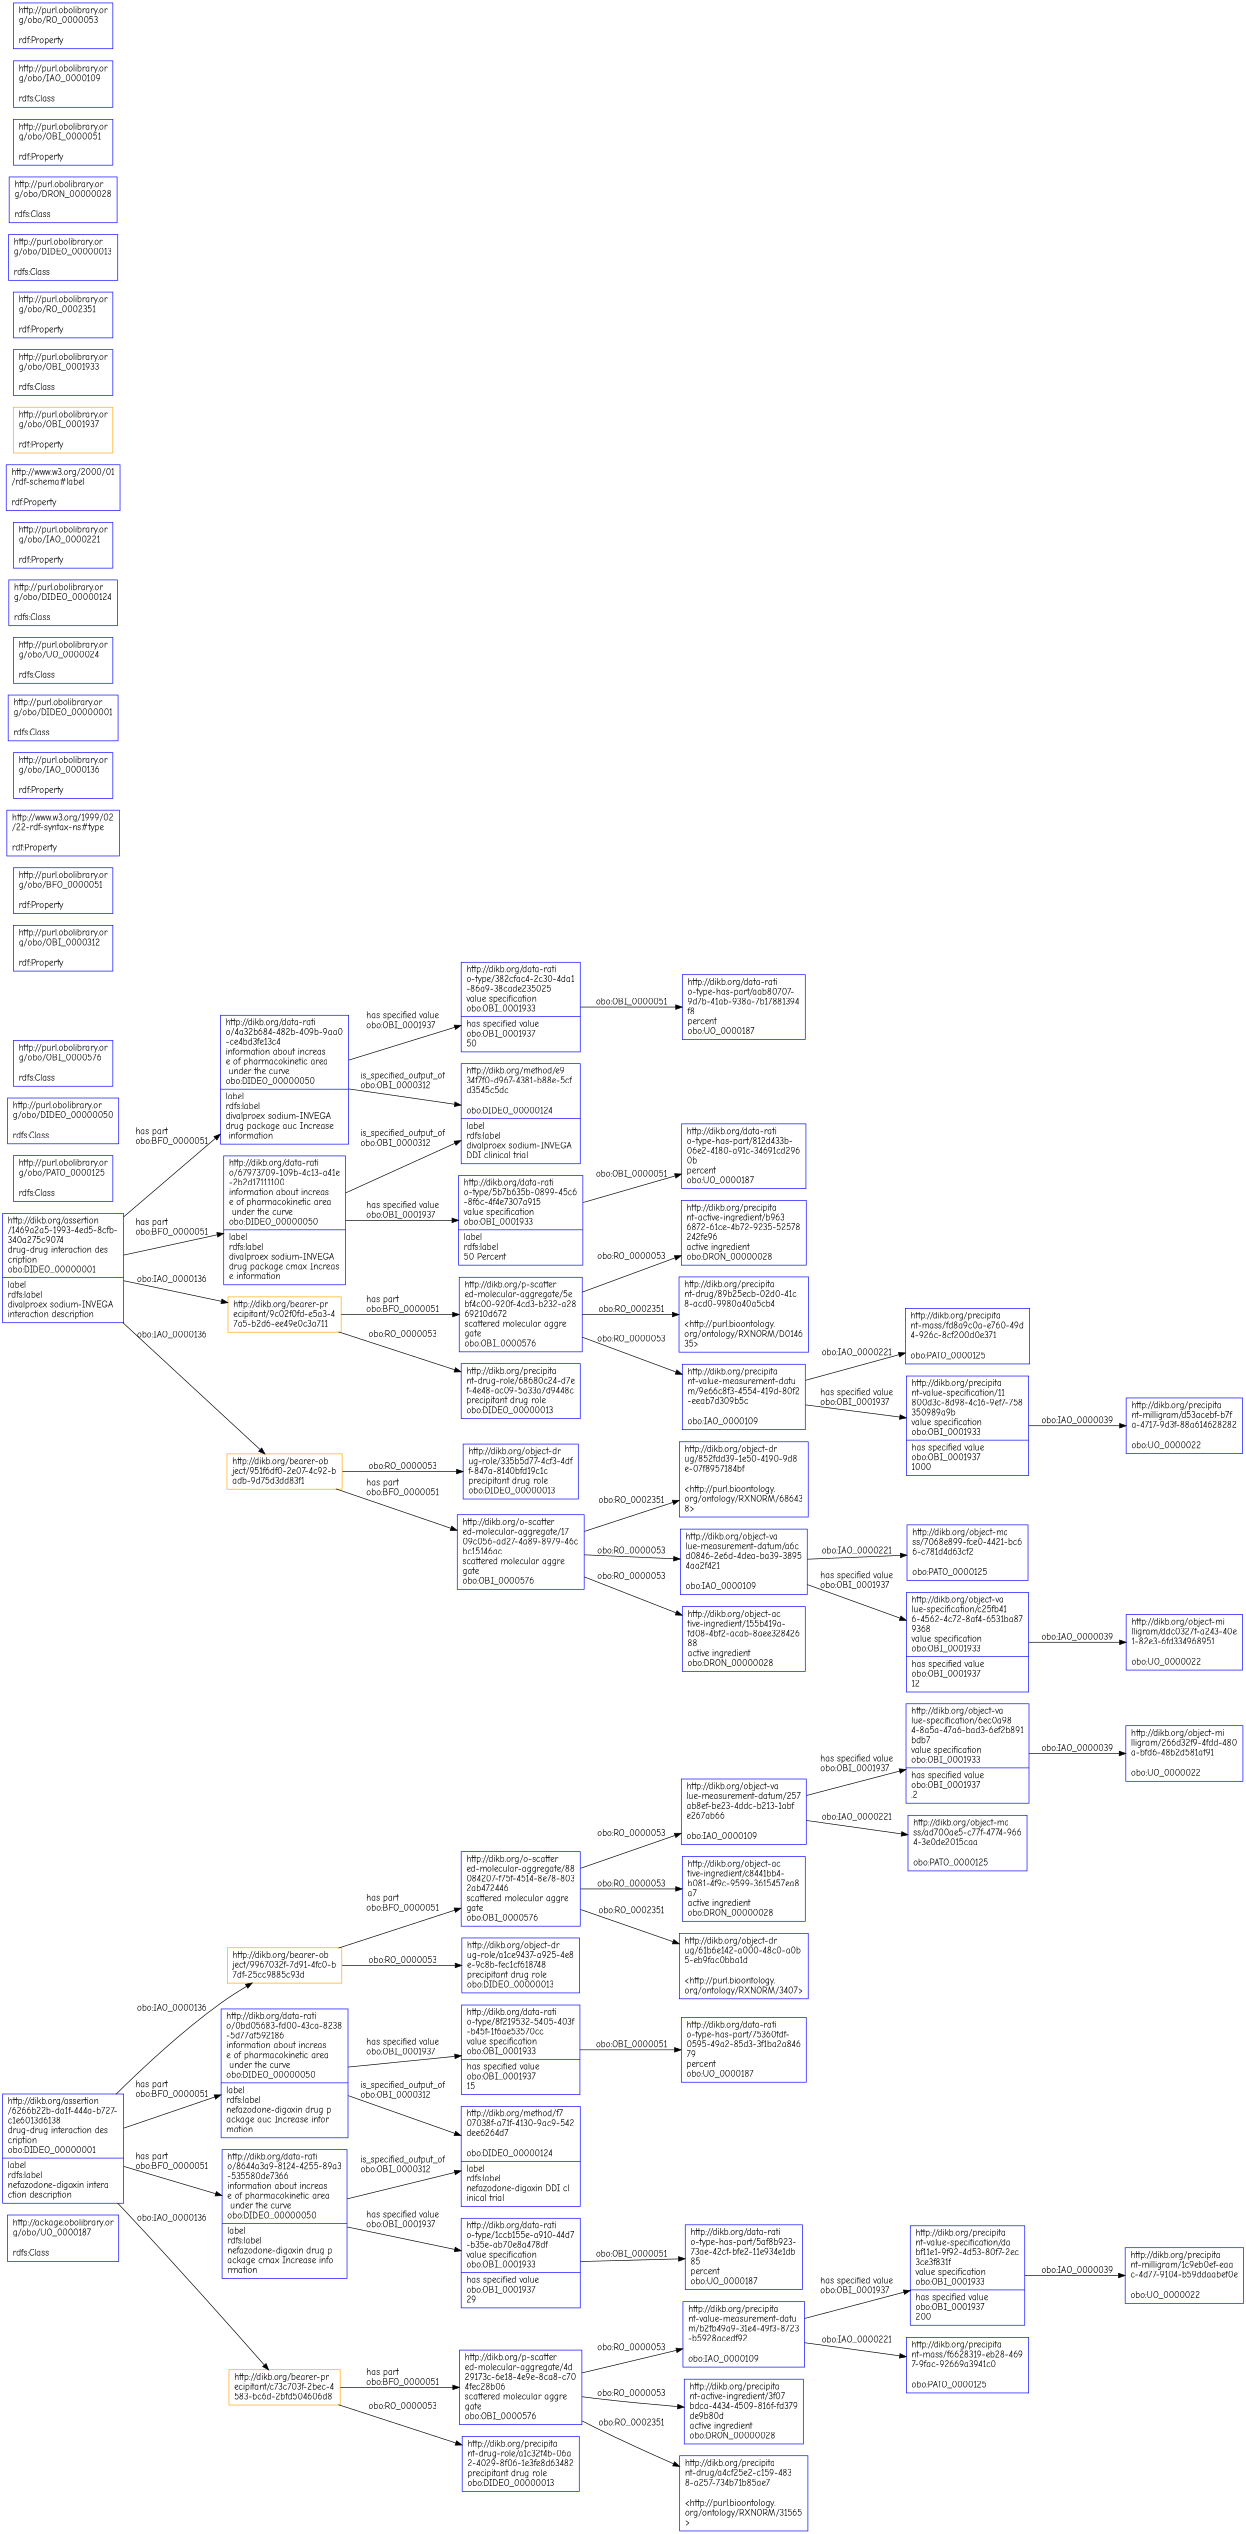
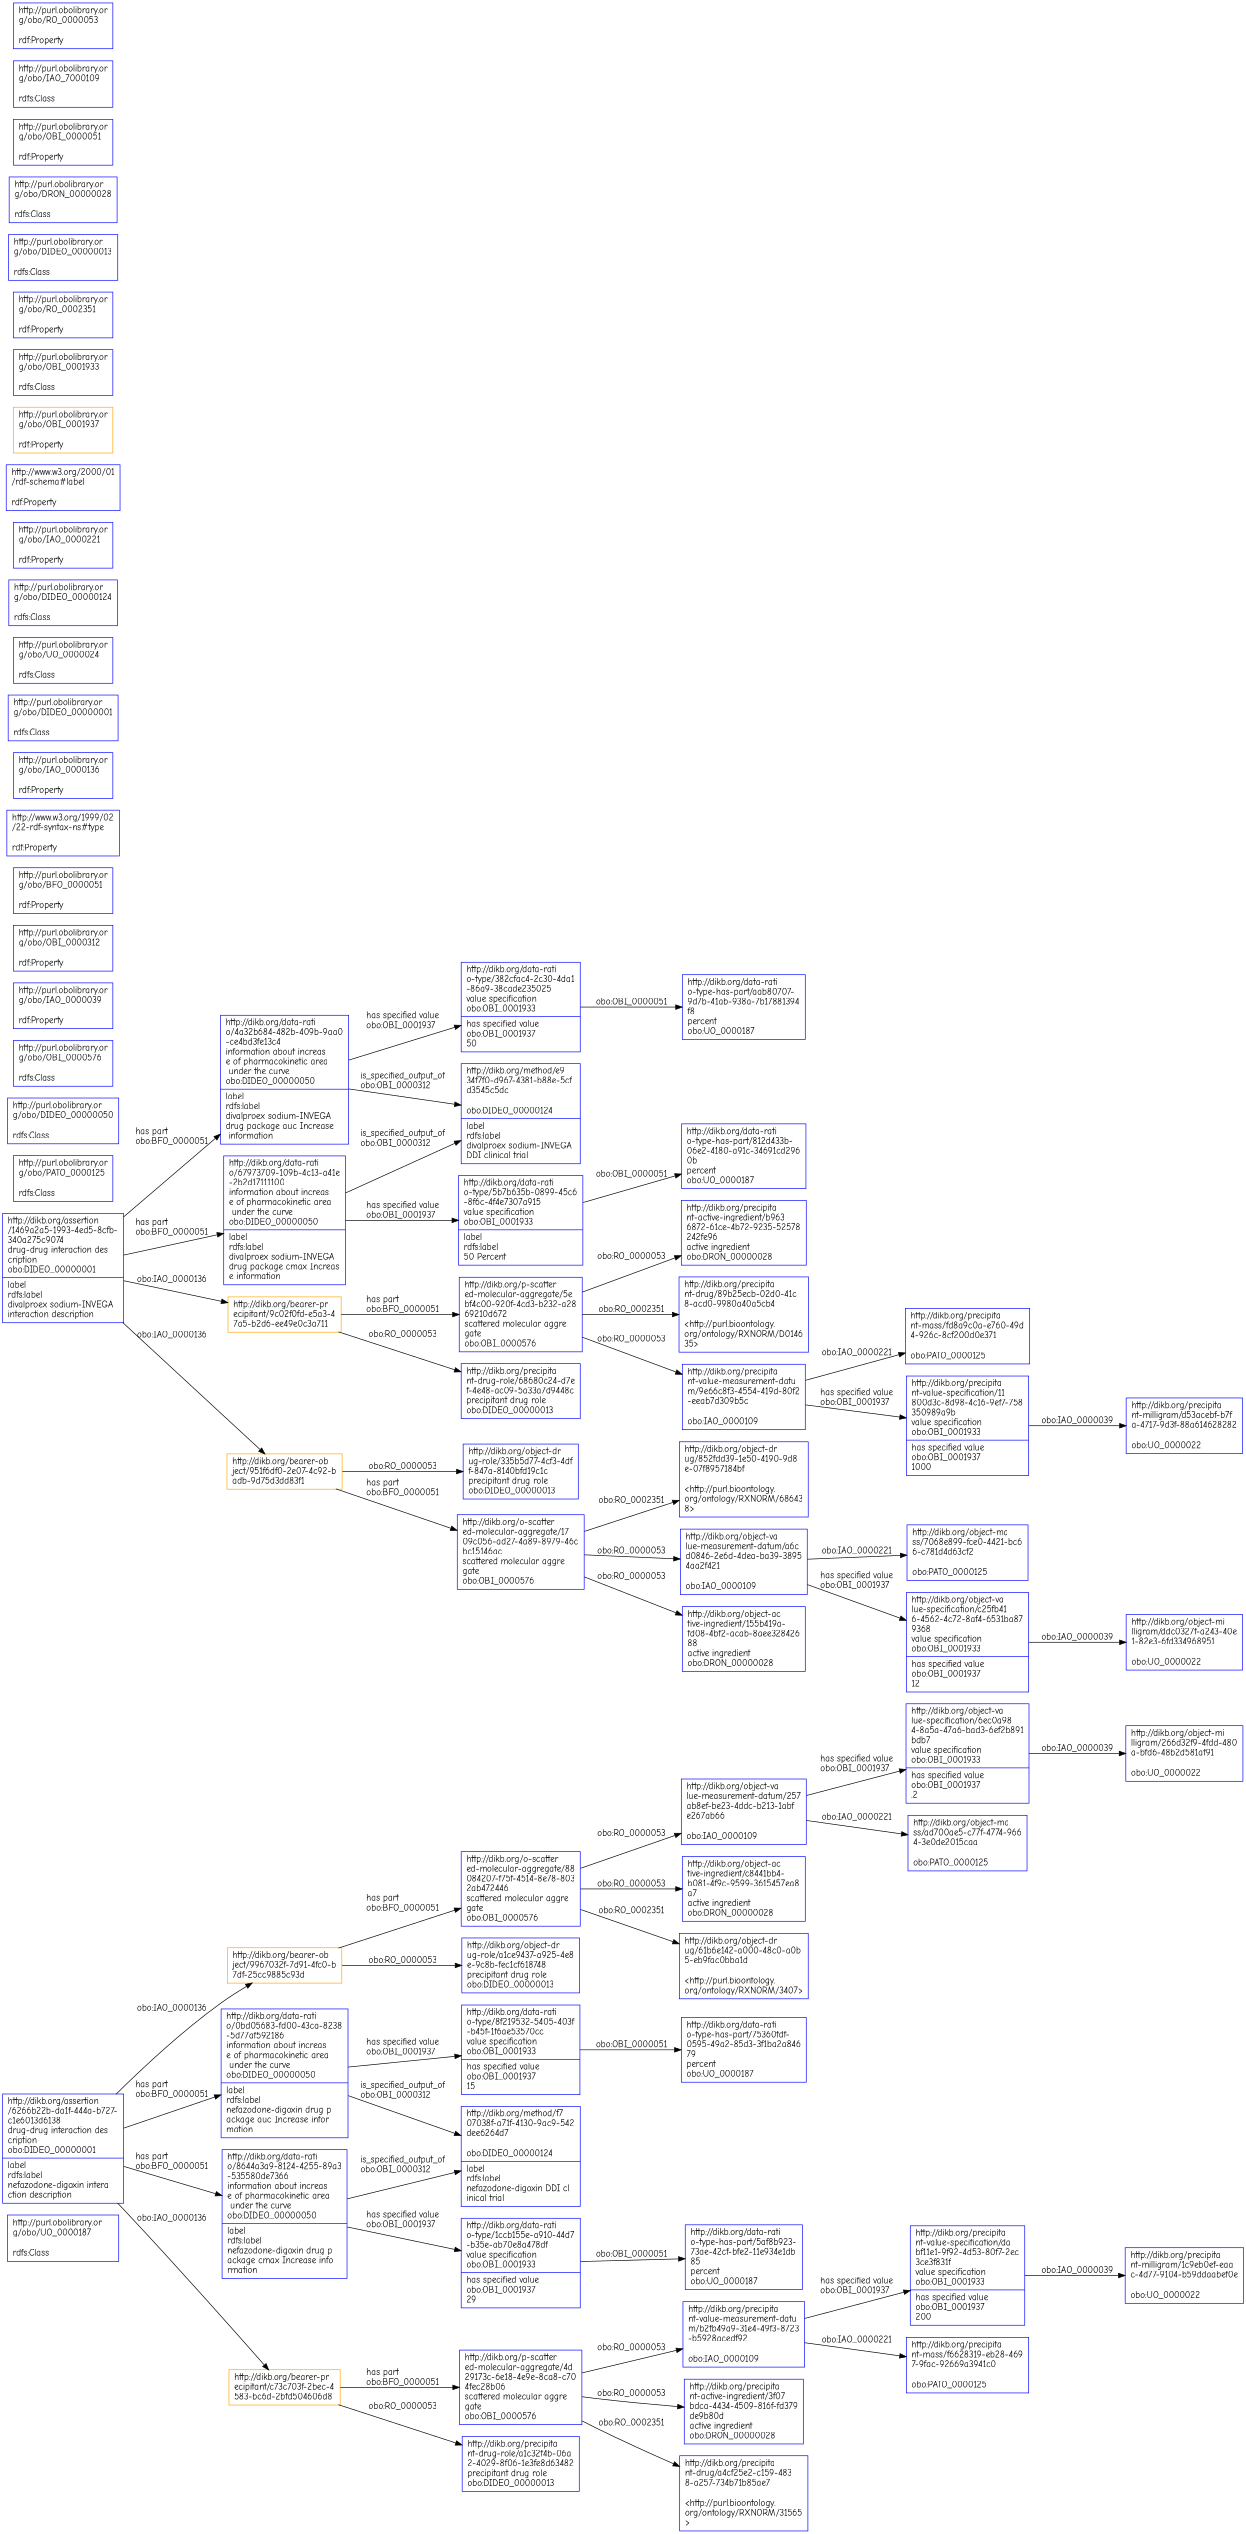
node "http://purl.obolibrary.or g/obo/IAO_0000109 rdfs:Class": label "http://purl.obolibrary.or g/obo/IAO_0000109 rdfs:Class" -> "http://purl.obolibrary.or g/obo/IAO_7000109 rdfs:Class"
node "http://purl.obolibrary.or g/obo/IAO_0000039 rdf:Property": added
node "http://ackage.obolibrary.or g/obo/UO_0000187 rdfs:Class": label "http://ackage.obolibrary.or g/obo/UO_0000187 rdfs:Class" -> "http://purl.obolibrary.or g/obo/UO_0000187 rdfs:Class"
